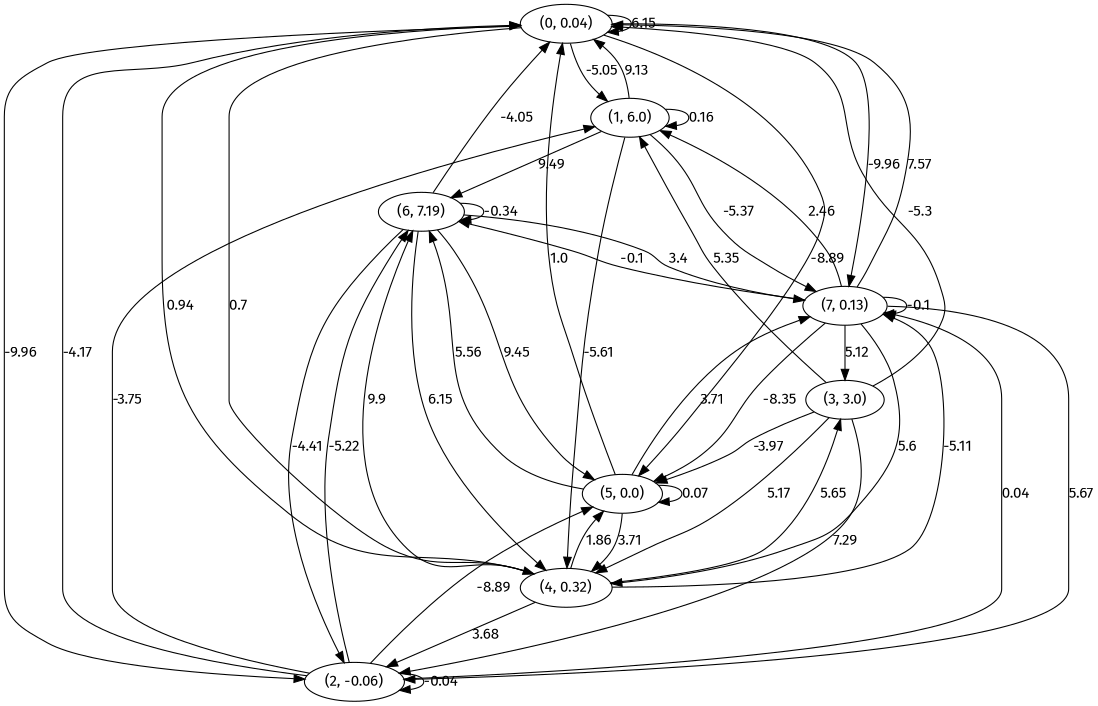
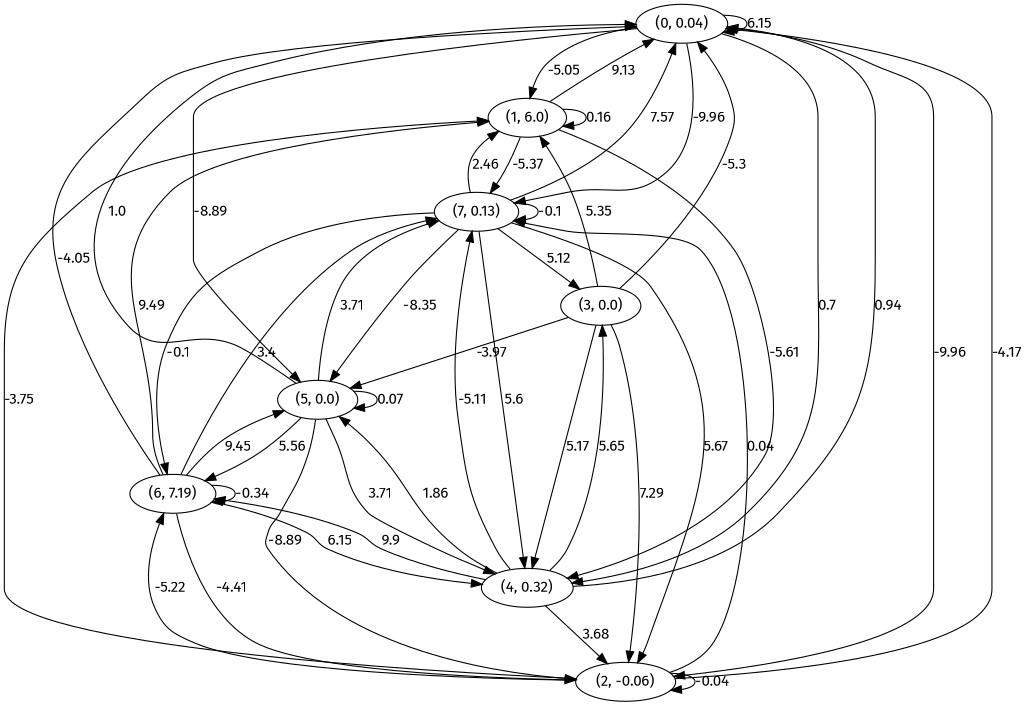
edge "(1, 6.0)" -> "(6, 7.19)": reversed
node "(3, 3.0)": label "(3, 3.0)" -> "(3, 0.0)"
edge "(2, -0.06)" -> "(5, 0.0)": reversed
